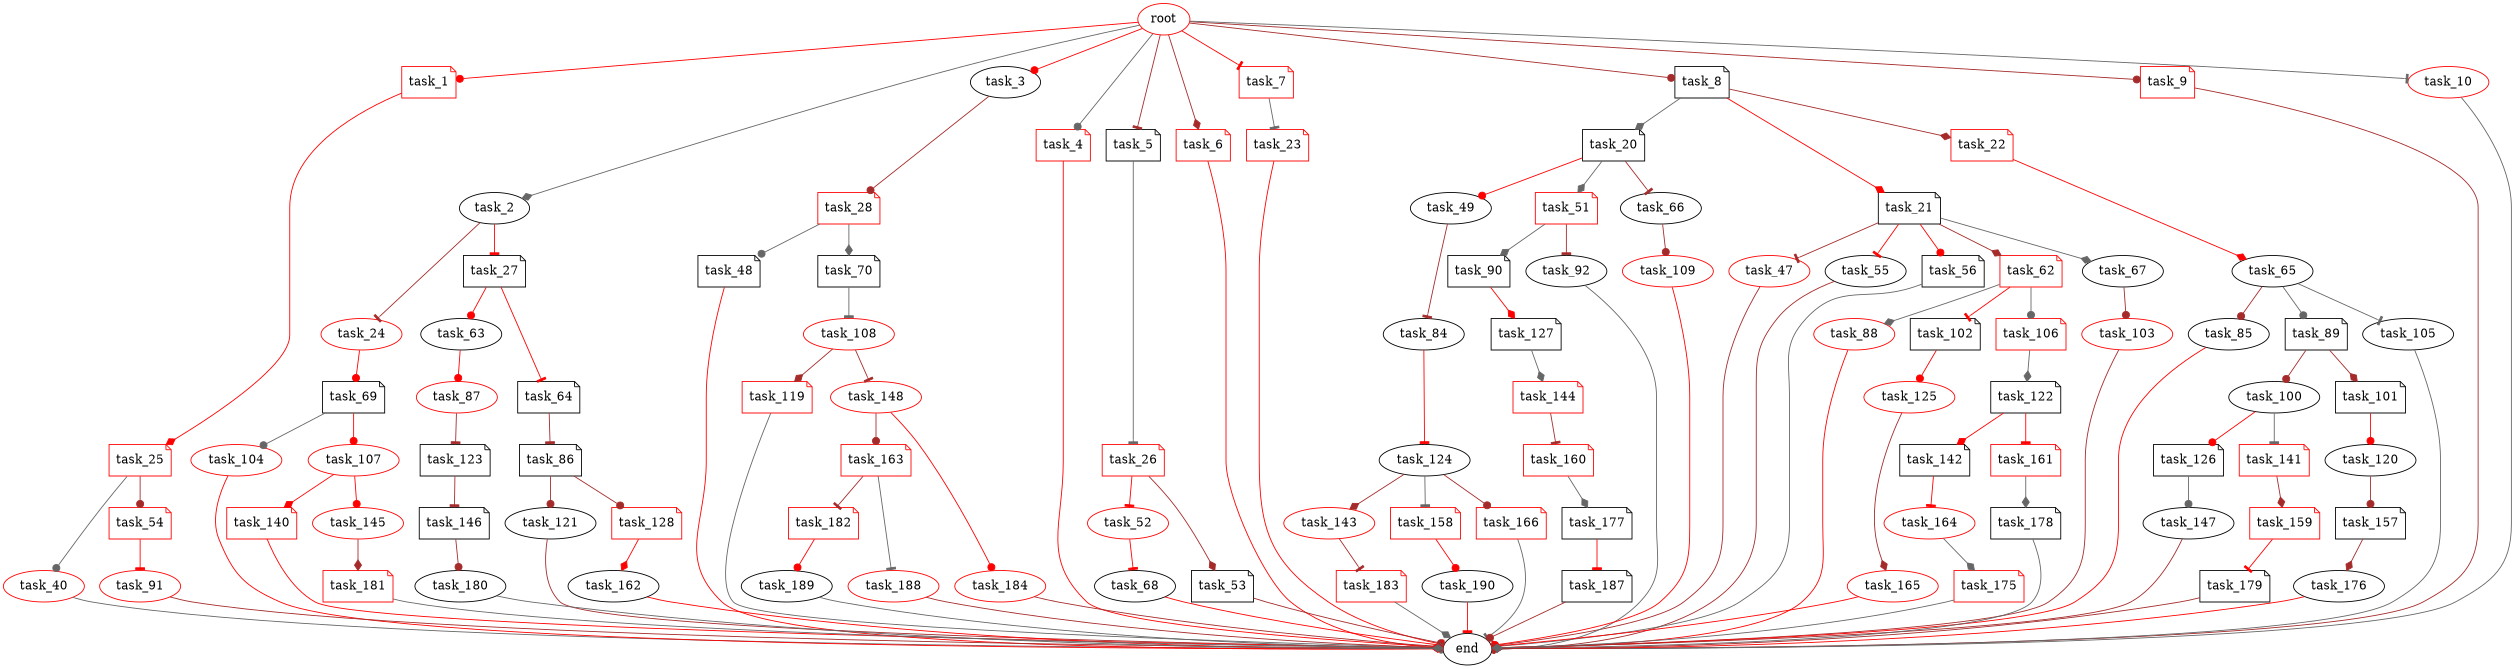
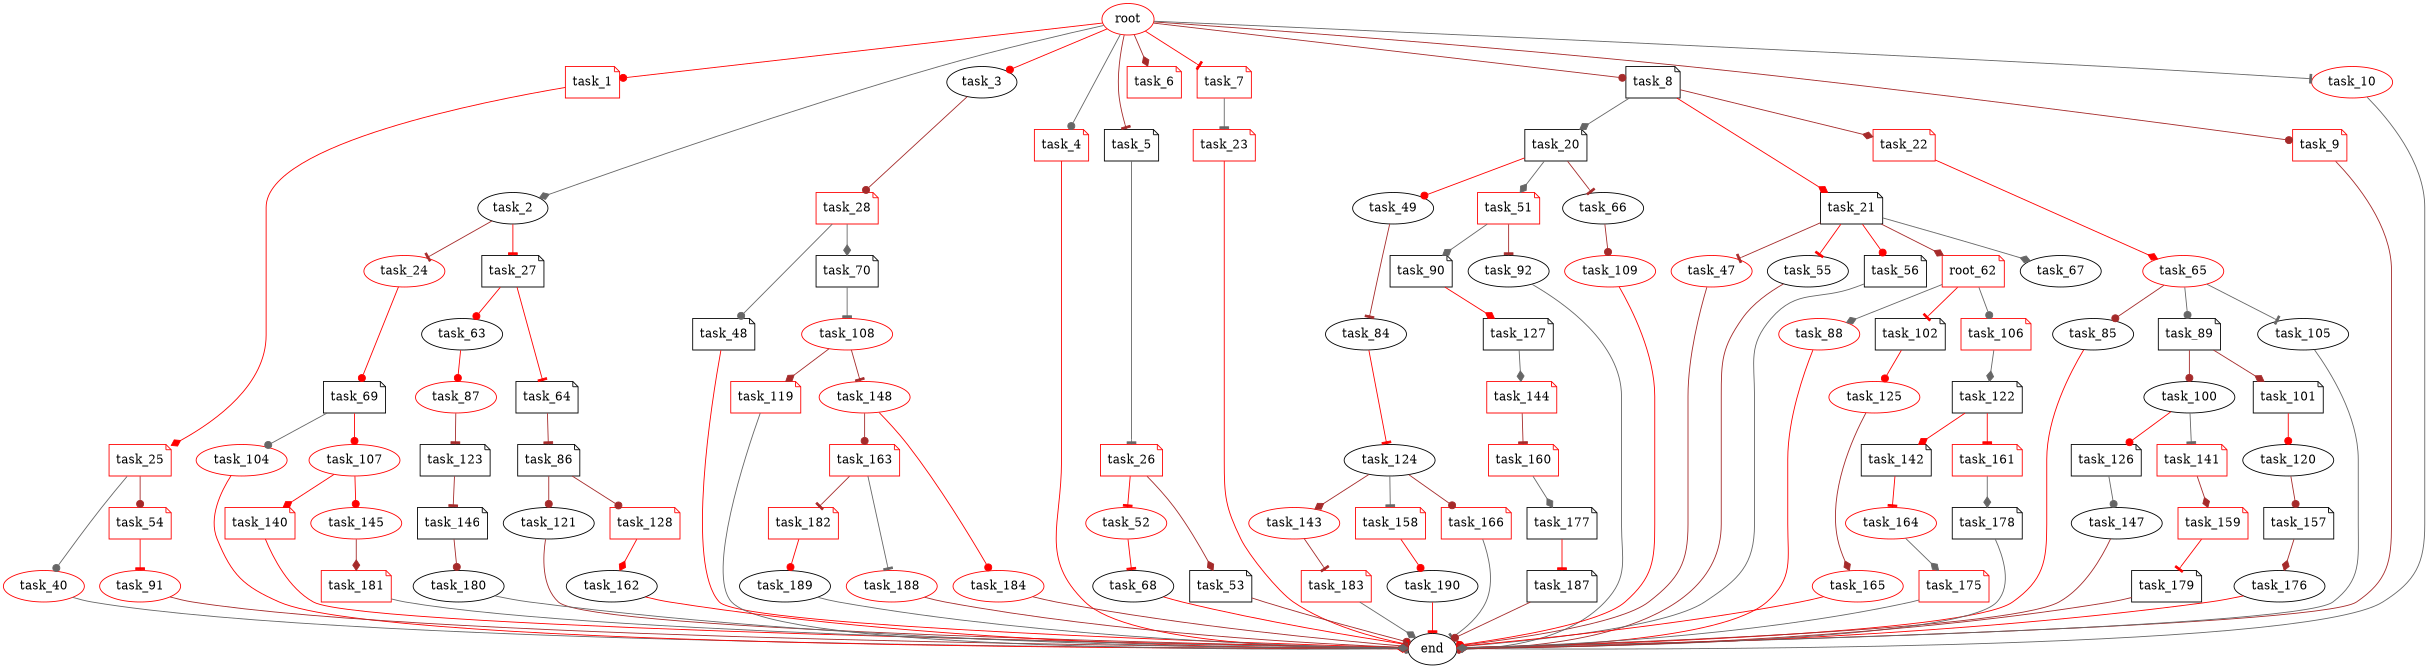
node "task_62": label "task_62" -> "root_62"
node "task_65": color black -> red
node "task_103": removed
edge "task_6" -> "end": removed
